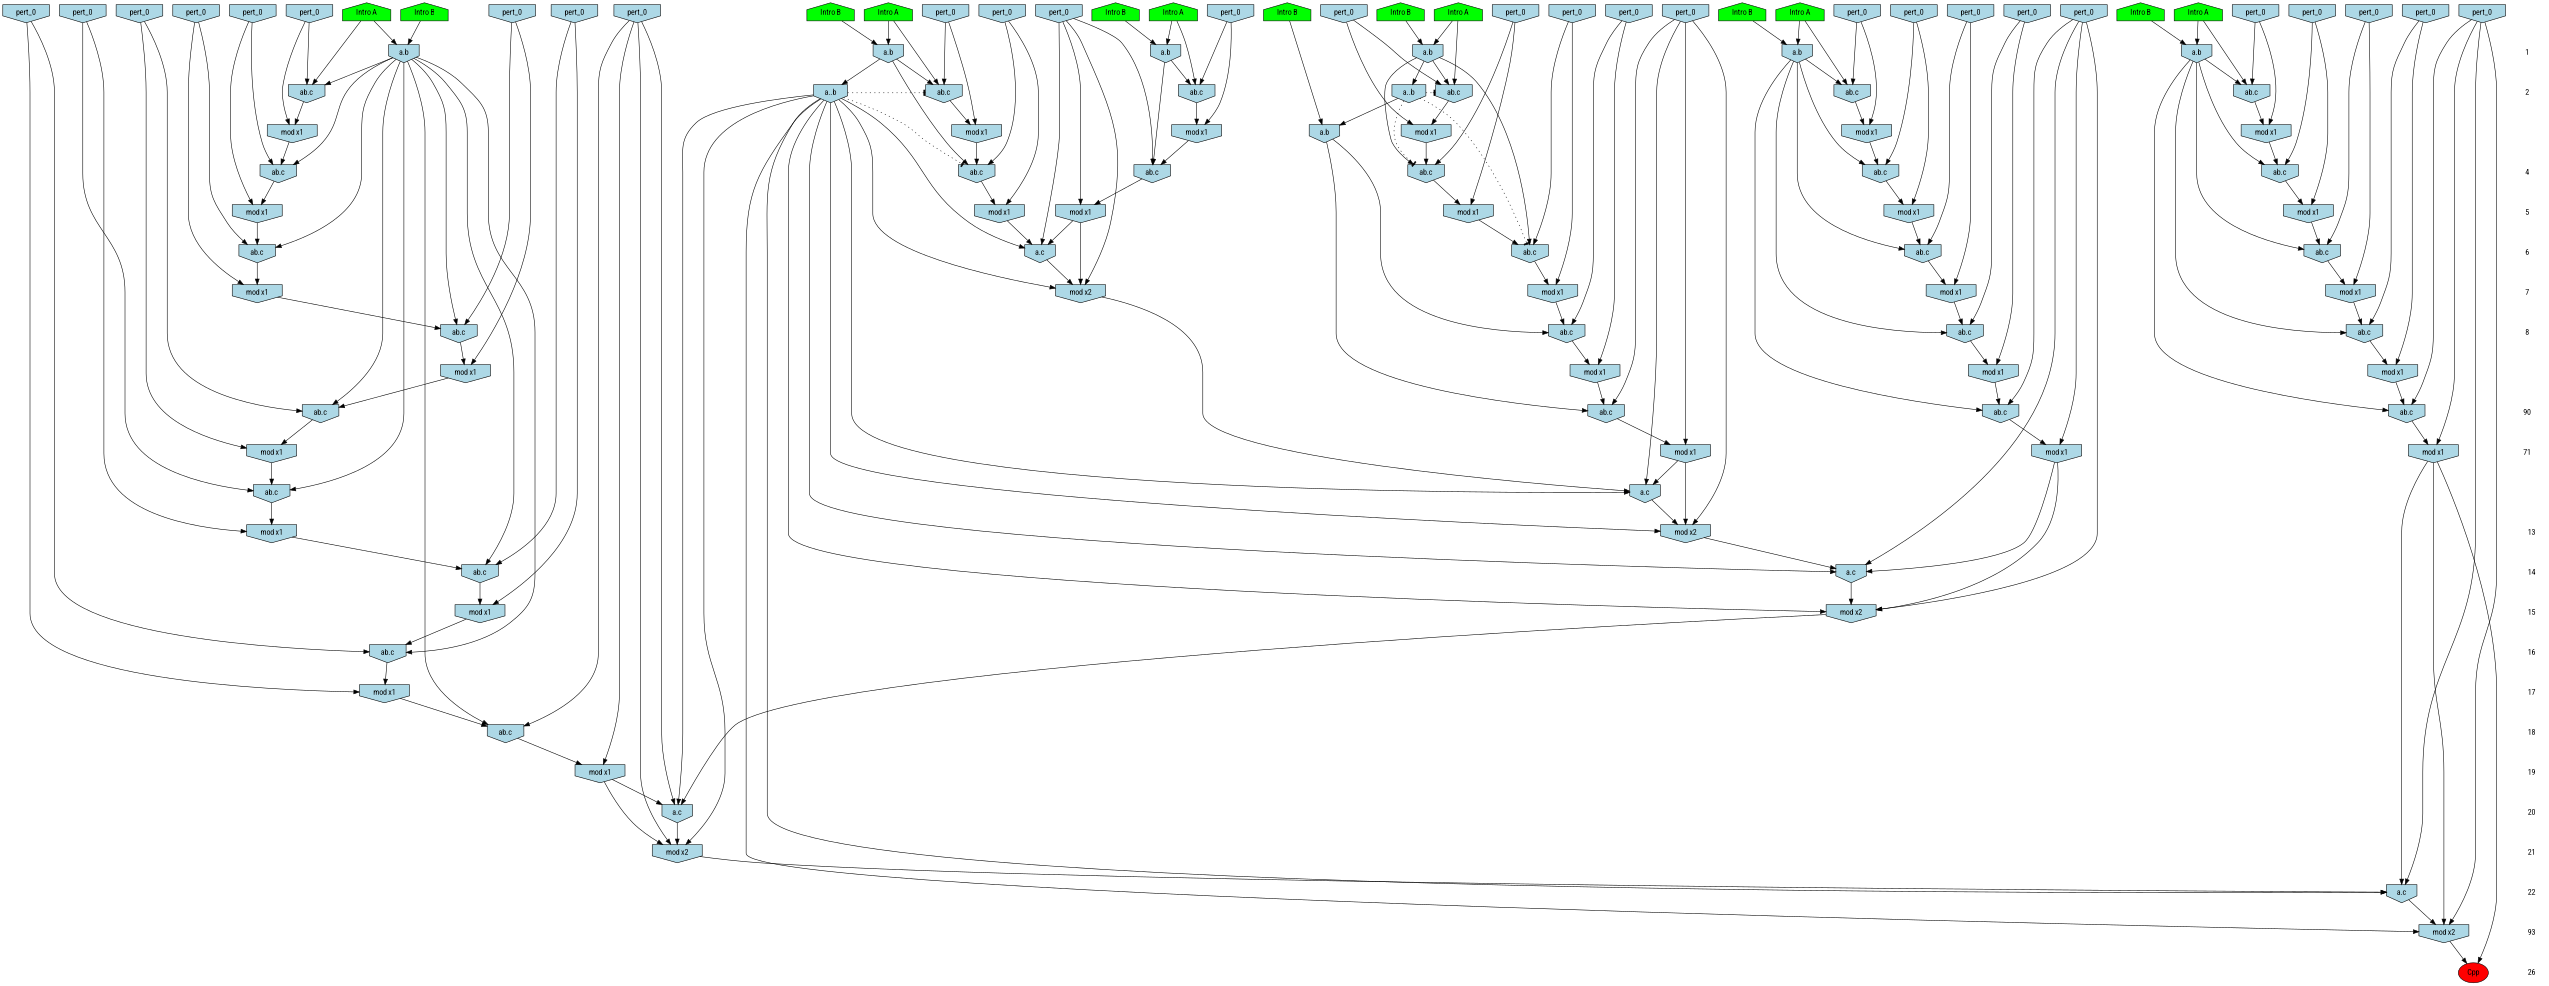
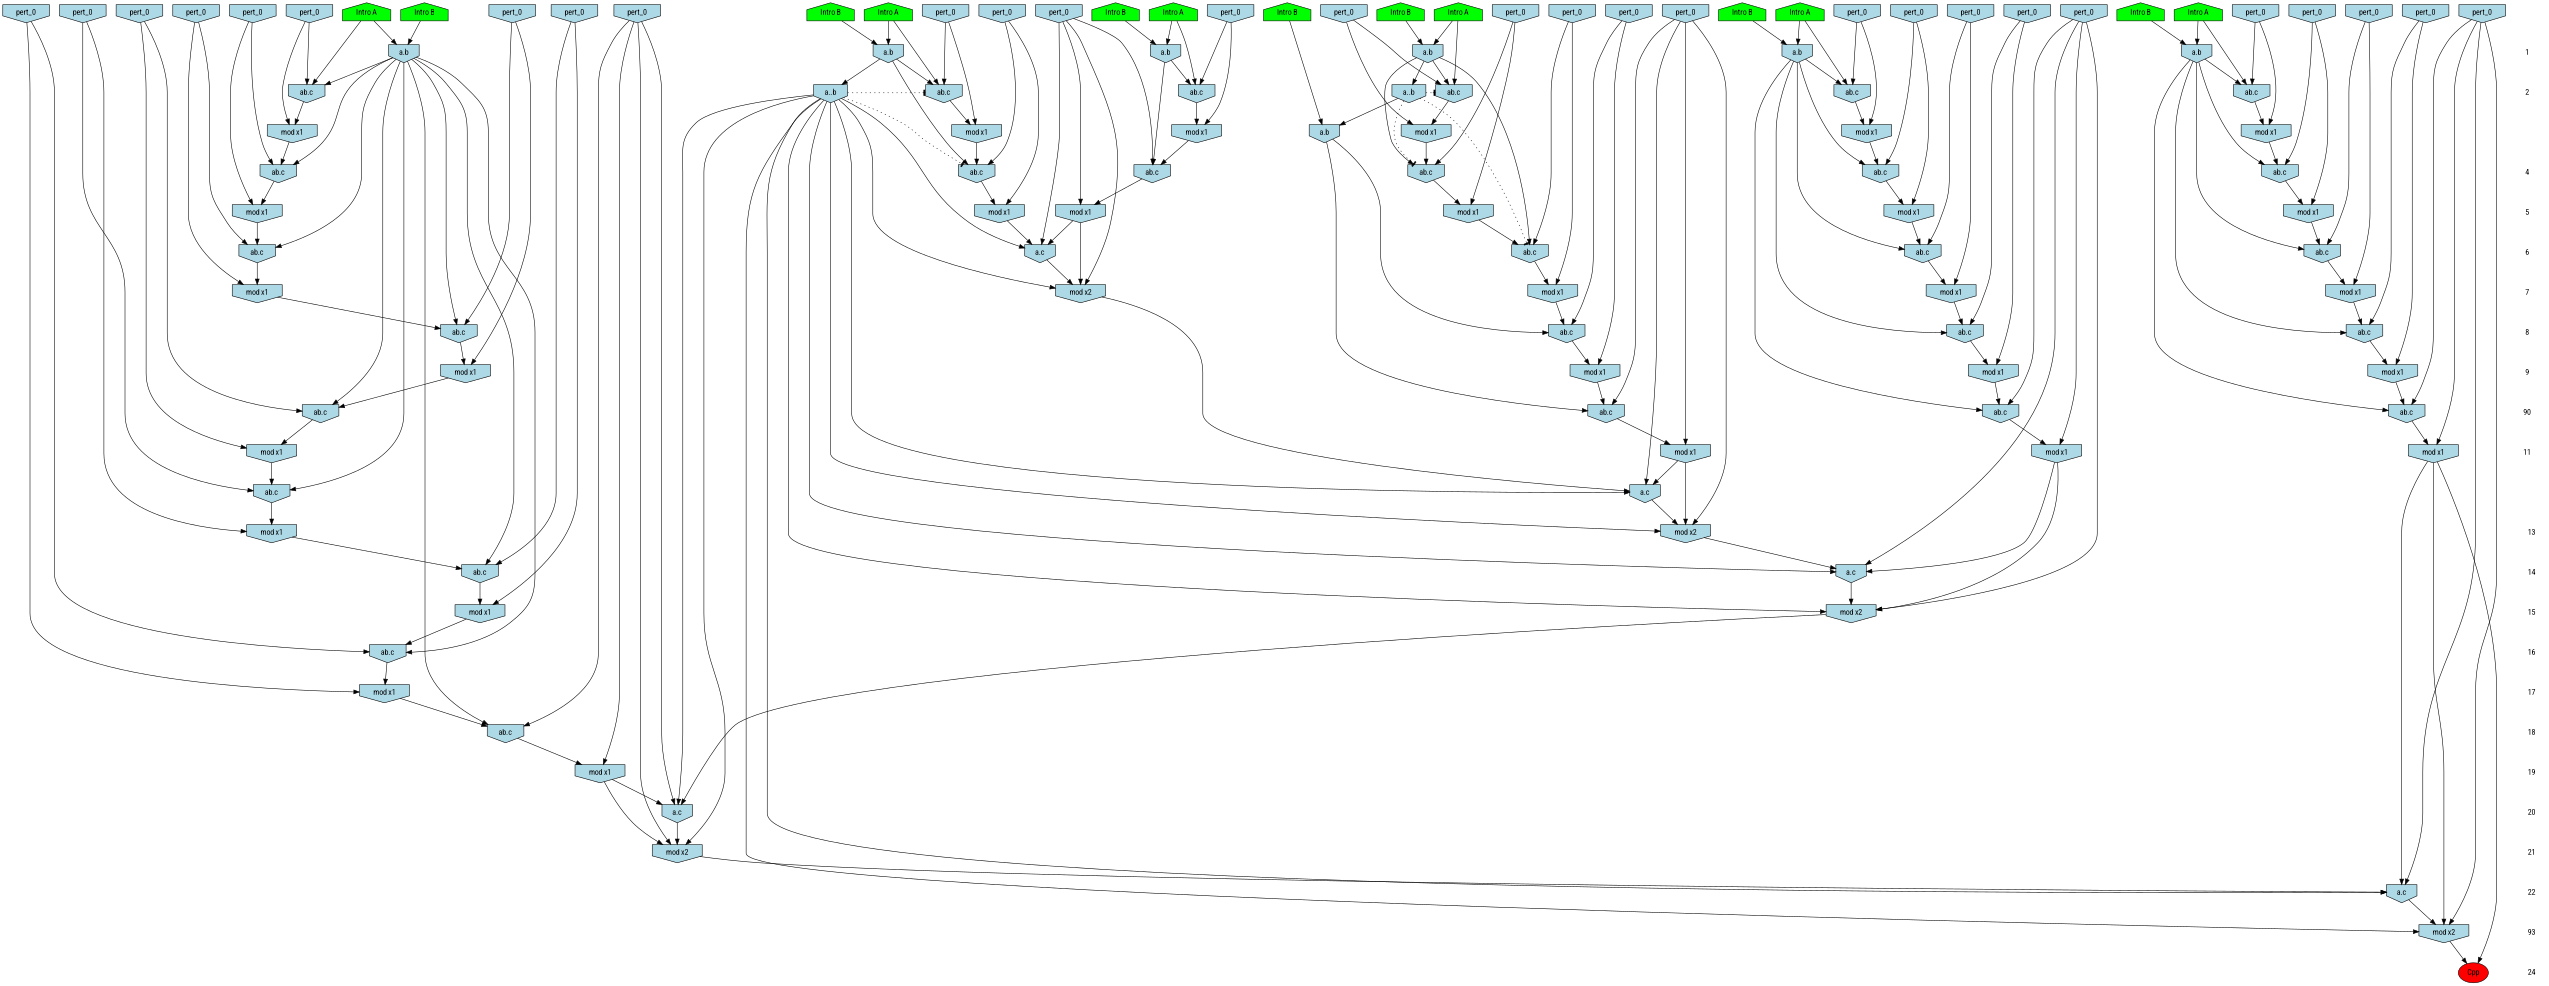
node "9": added
node "71": label "71" -> "11"
node "26": label "26" -> "24"
